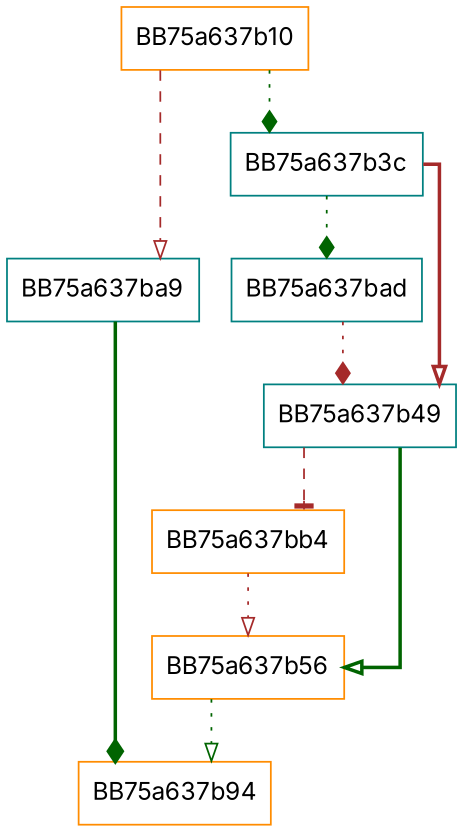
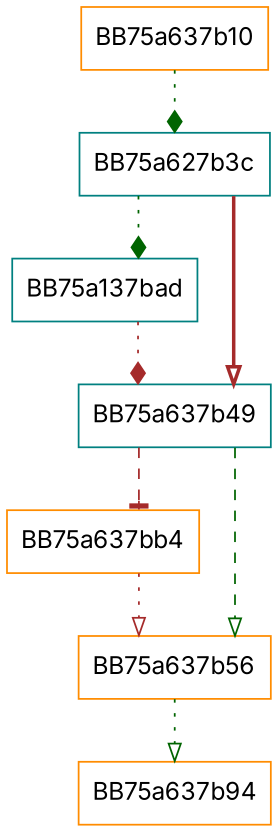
node "BB75a637b3c": label "BB75a637b3c" -> "BB75a627b3c"
node "BB75a637ba9": removed
node "BB75a637bad": label "BB75a637bad" -> "BB75a137bad"
edge "BB75a637b49" -> "BB75a637b56": style bold -> dashed
